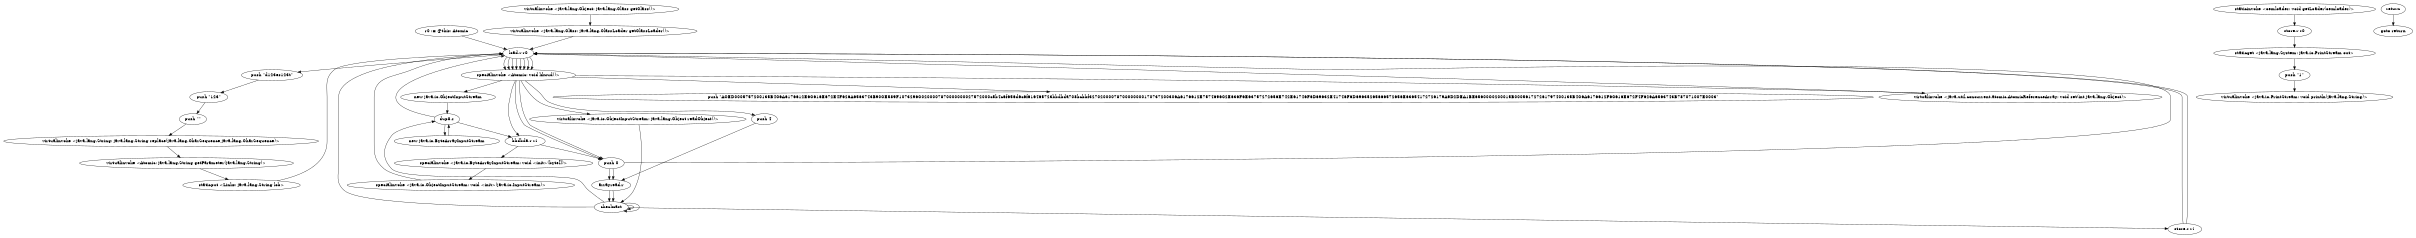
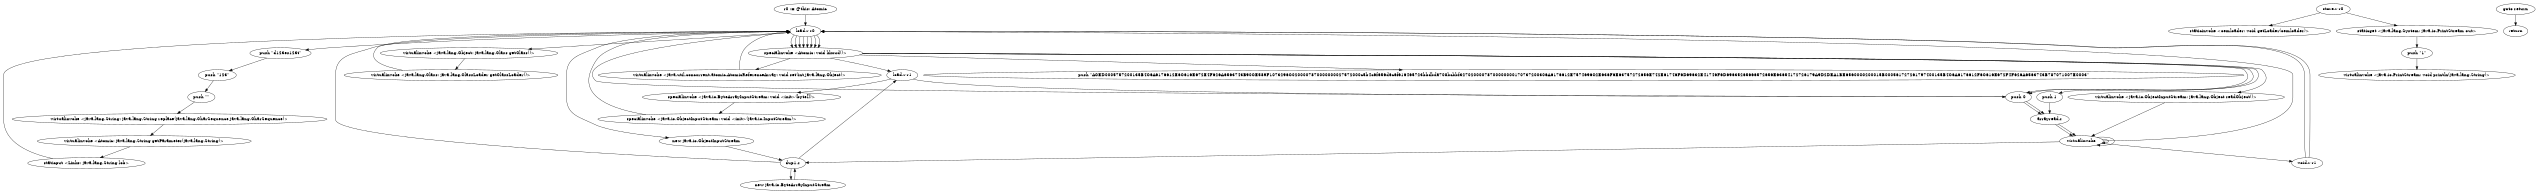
edge "staticinvoke <oemloader: void getLoader(oemloader)>" -> "store.r r0": reversed
edge "return" -> "goto return": reversed
edge "load.r r0" -> "virtualinvoke <java.lang.Object: java.lang.Class getClass()>": added
edge "specialinvoke <Atomic: void kkuud()>" -> "new java.io.ObjectInputStream": now "load.r r0" -> "new java.io.ObjectInputStream"
node "dup8.r": label "dup8.r" -> "dup1.r"
node "push 4": label "push 4" -> "push 1"
node "bbdbda.r r1": label "bbdbda.r r1" -> "load.r r1"
node "checkcast": label "checkcast" -> "virtualinvoke"
node "store.r r1": label "store.r r1" -> "void.r r1"
